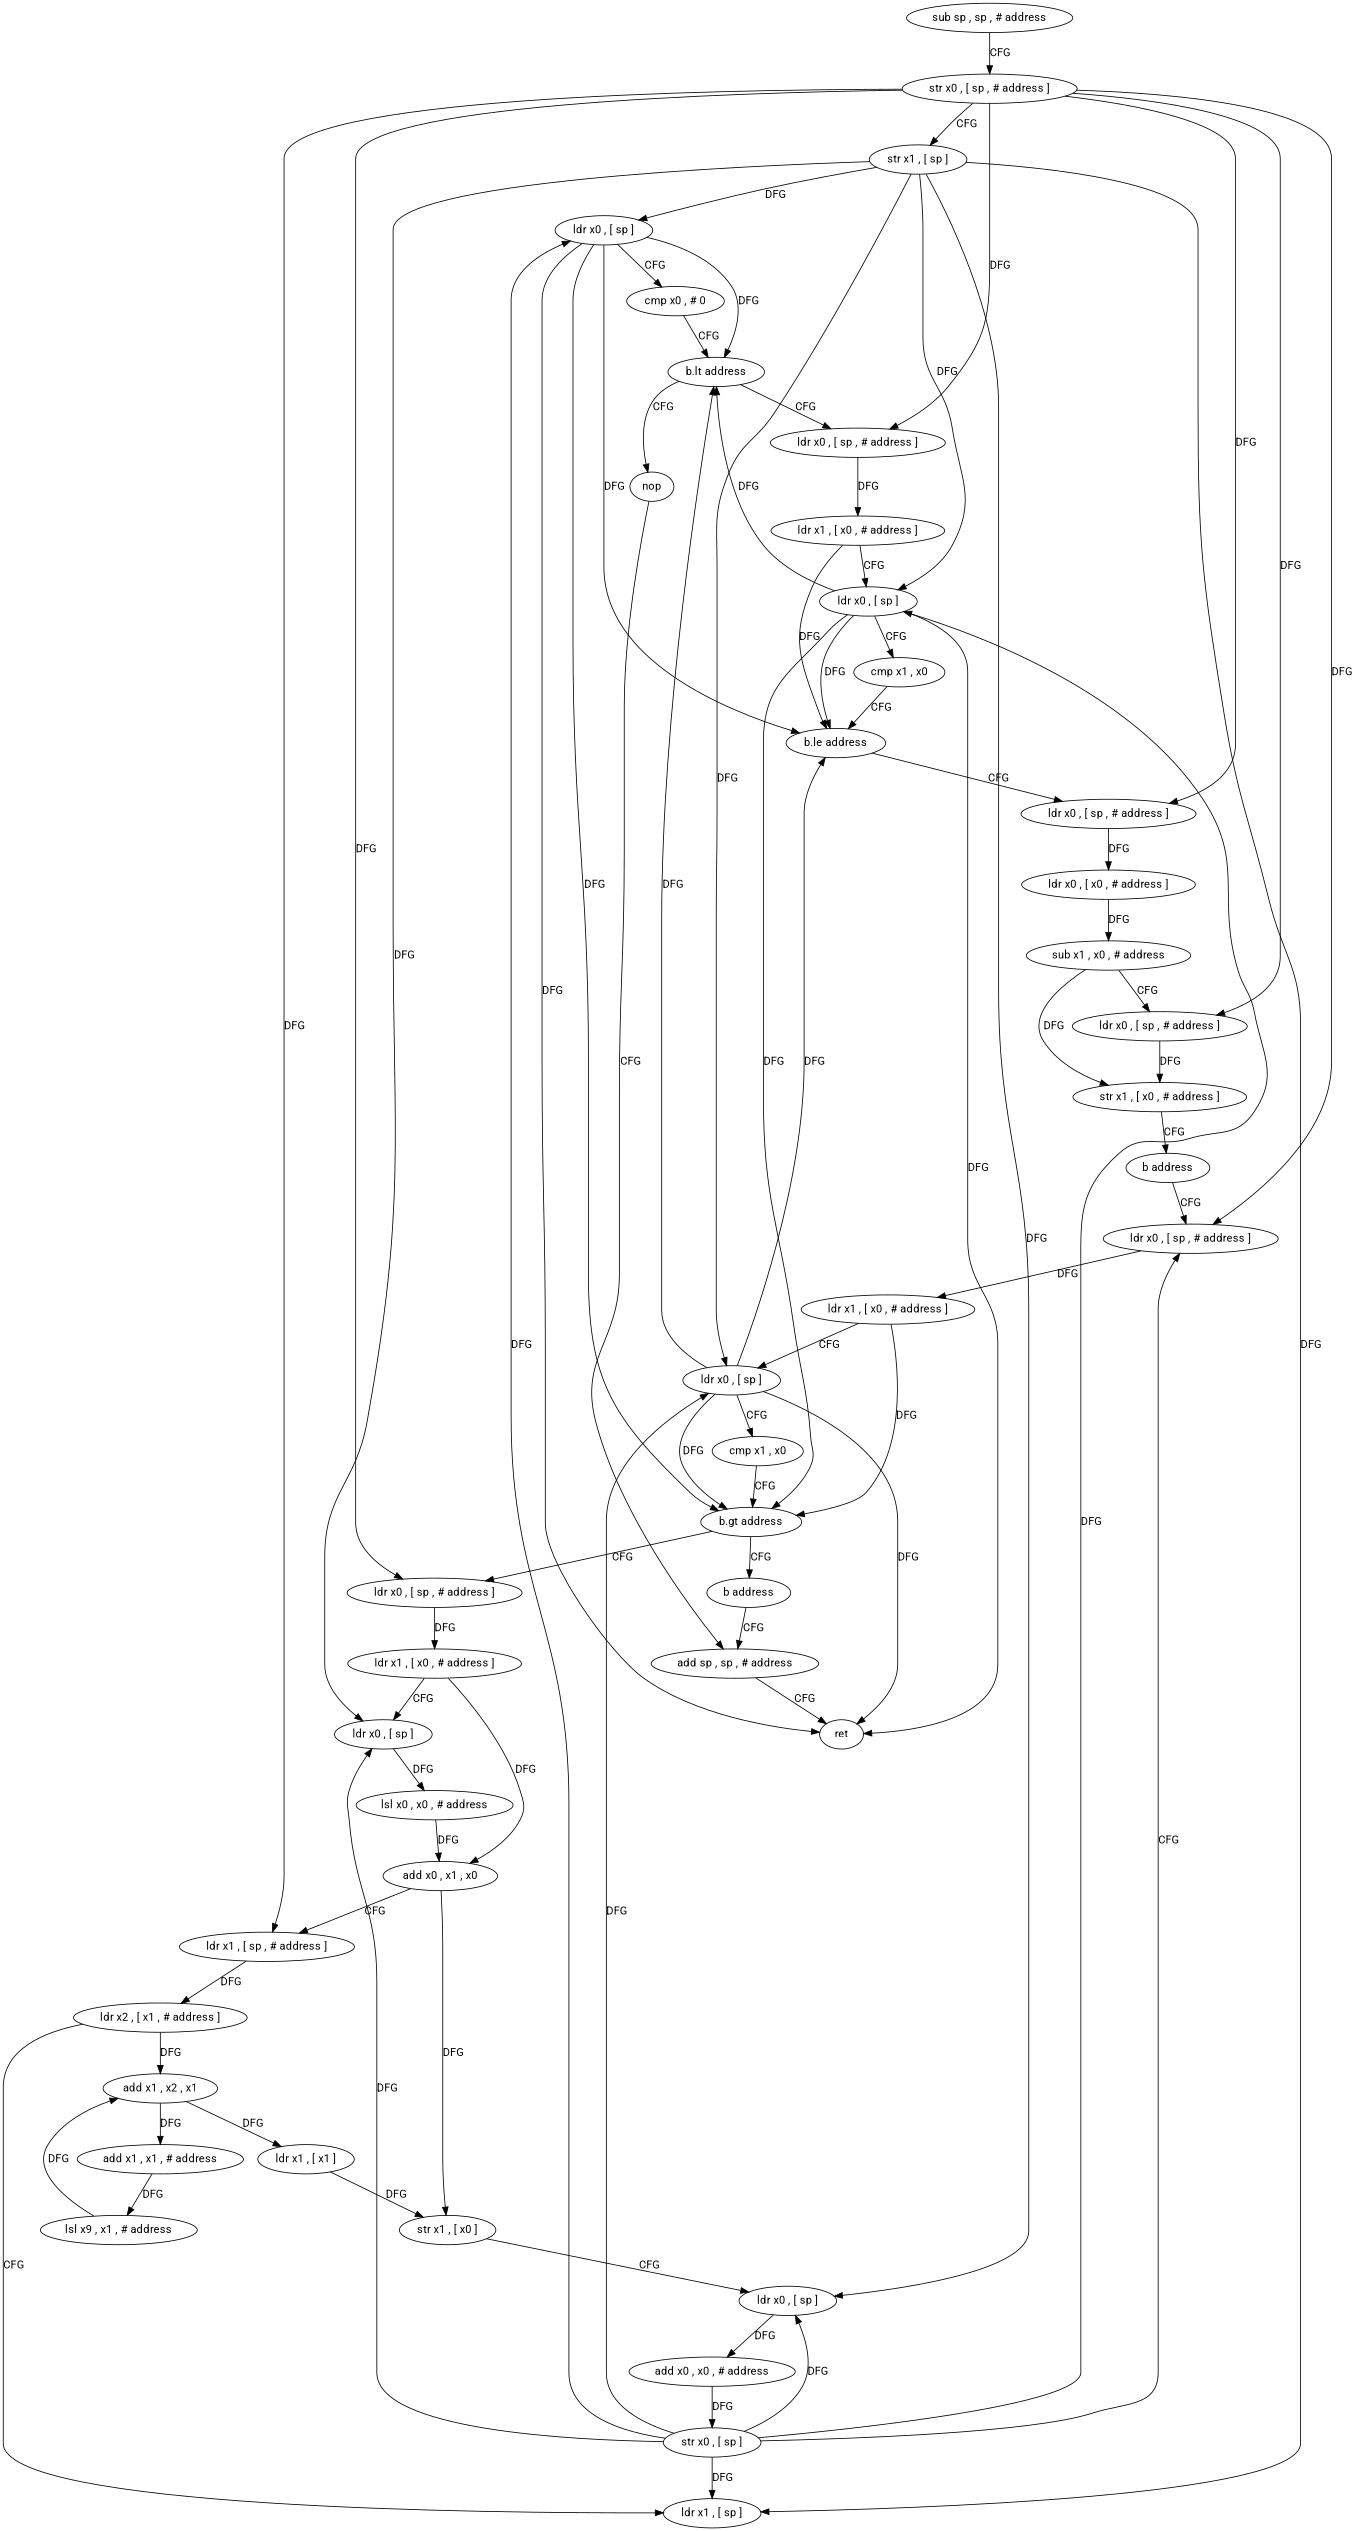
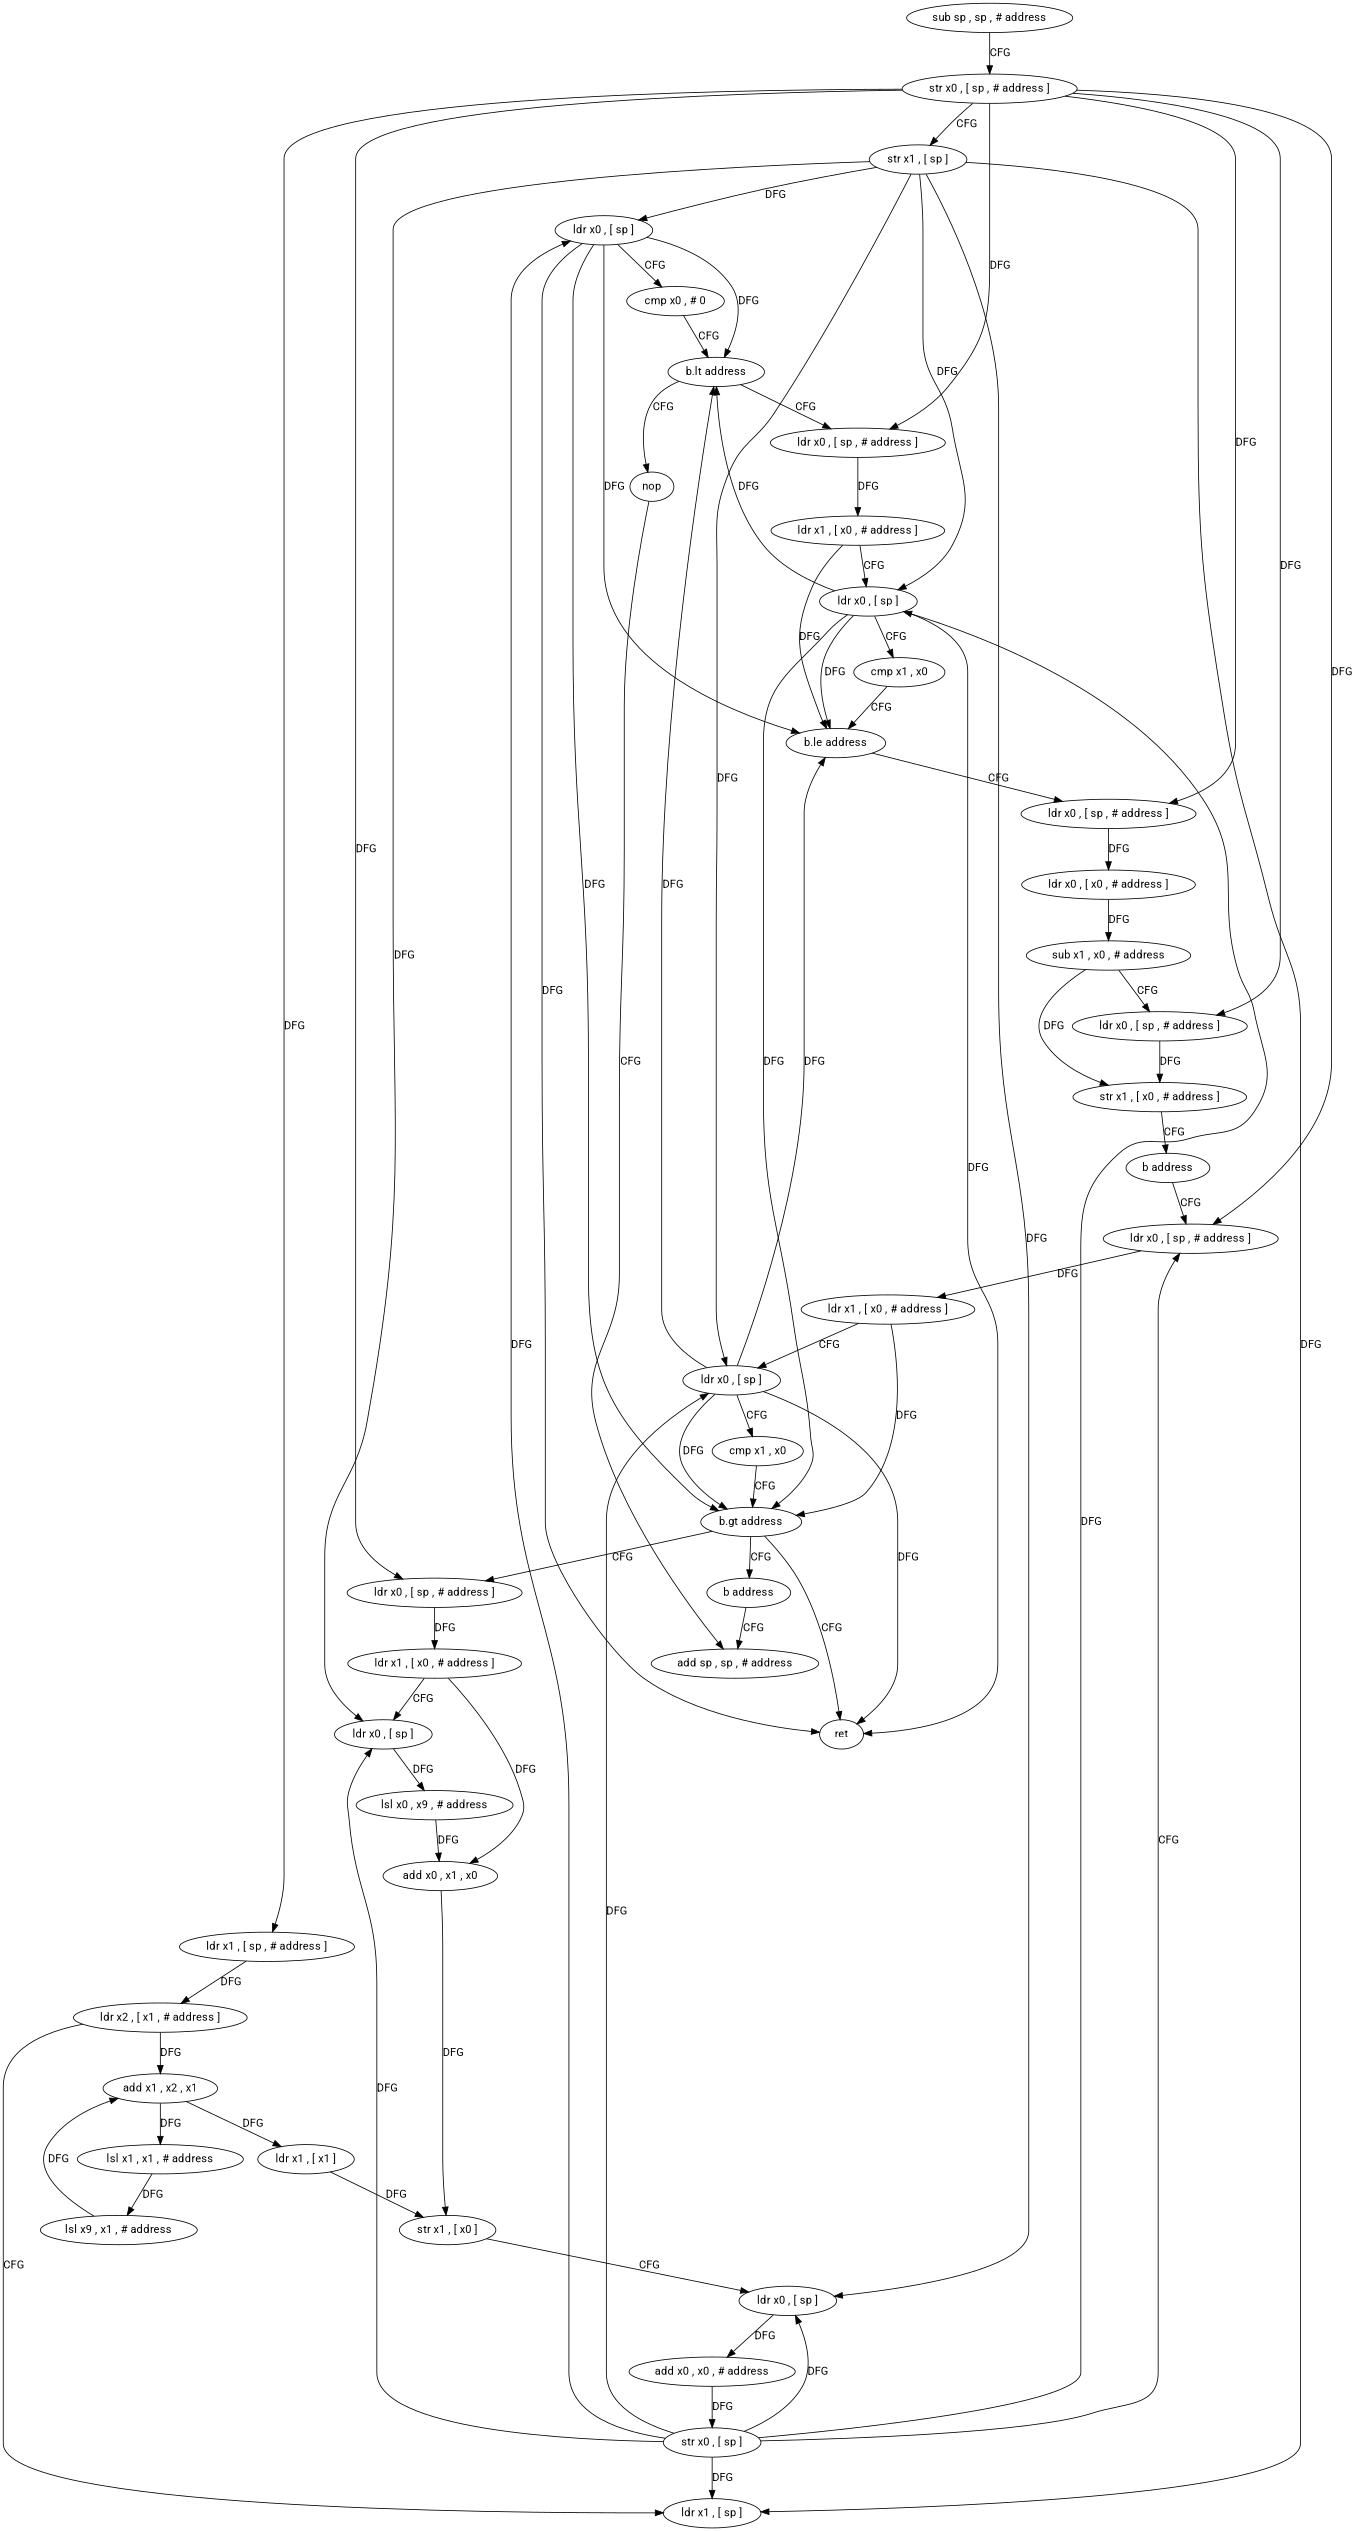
edge "add sp , sp , # address" -> "ret": now "b.gt address" -> "ret"
node "lsl x0 , x0 , # address": label "lsl x0 , x0 , # address" -> "lsl x0 , x9 , # address"
edge "add x0 , x1 , x0" -> "ldr x1 , [ sp , # address ]": removed, label "CFG"
node "add x1 , x1 , # address": label "add x1 , x1 , # address" -> "lsl x1 , x1 , # address"
